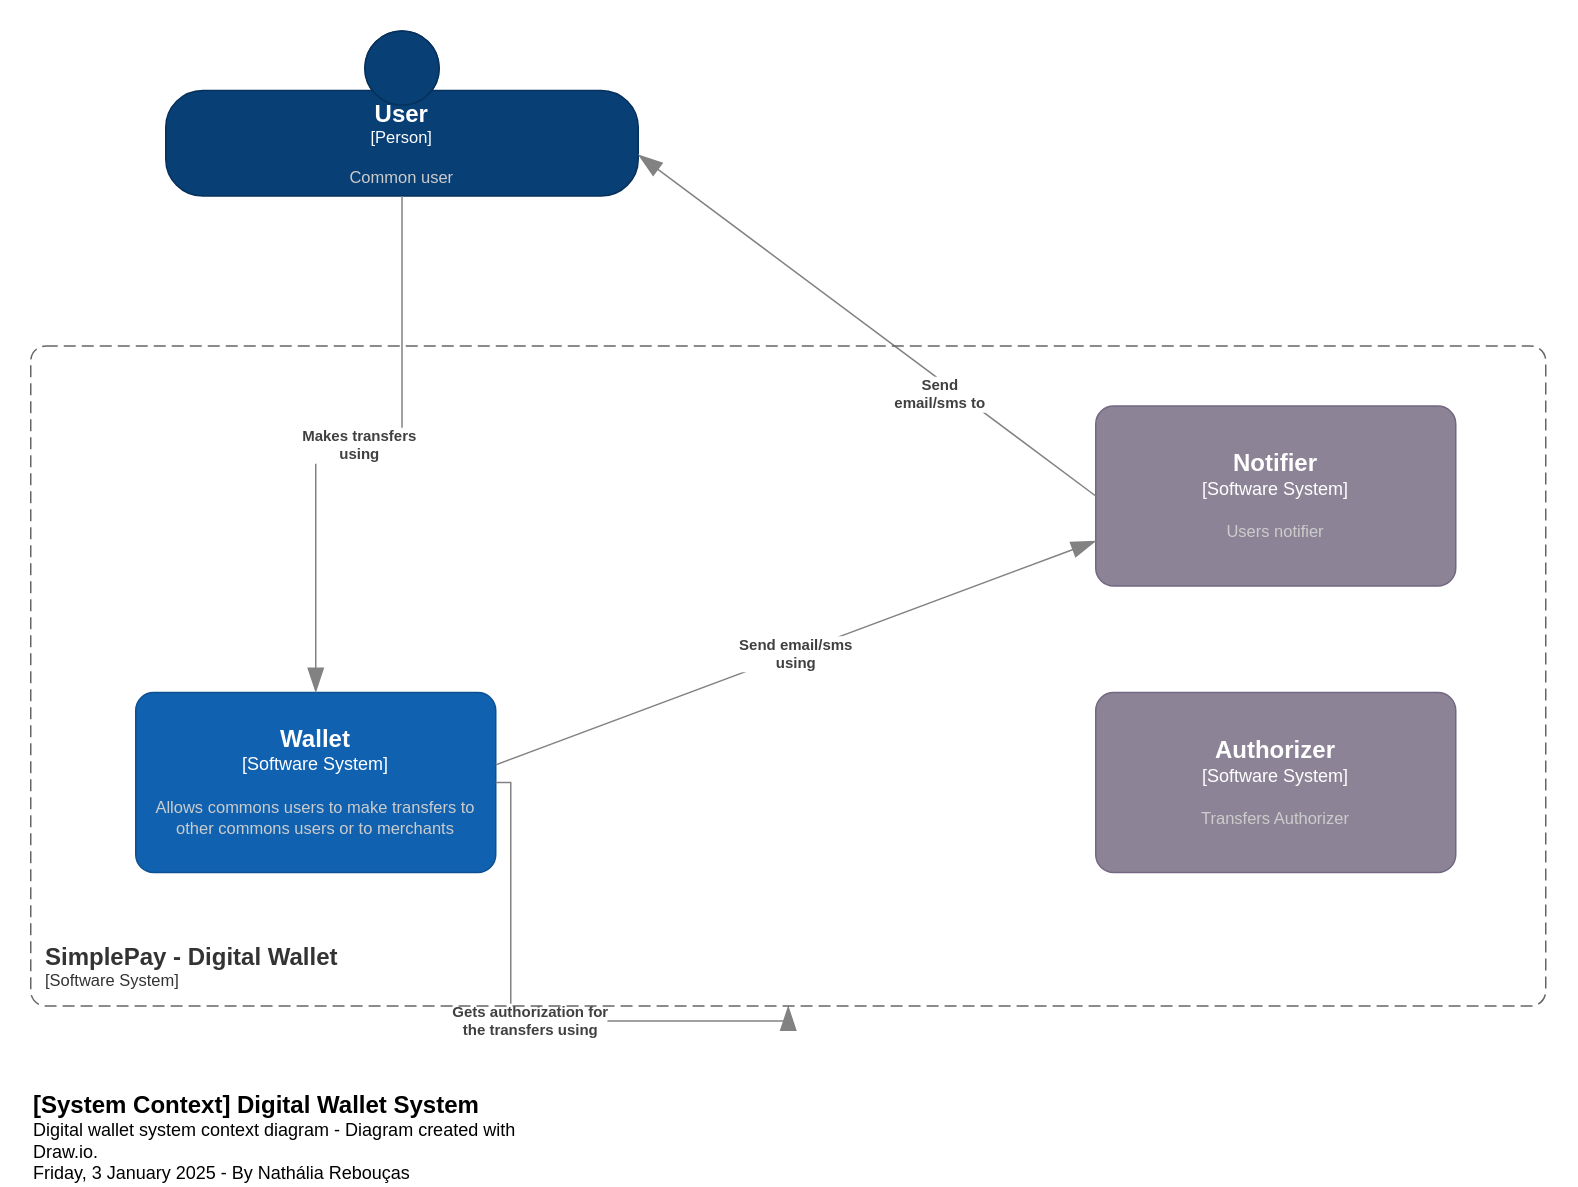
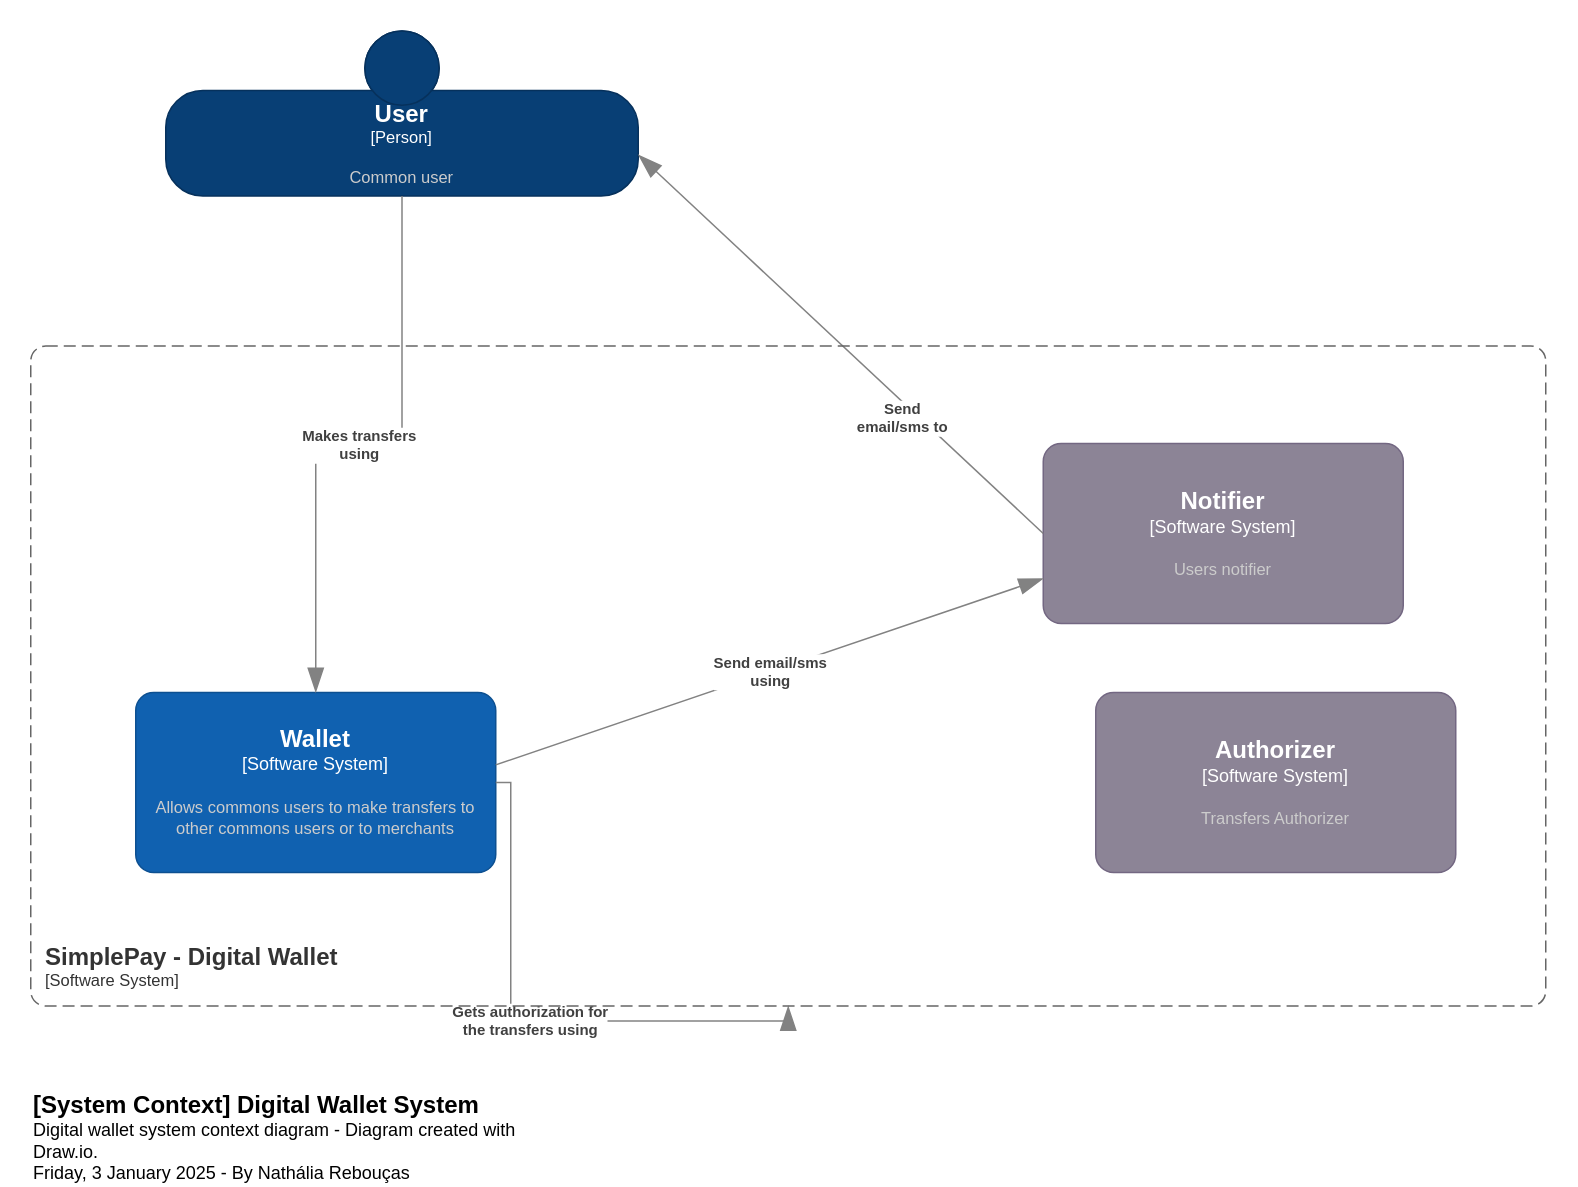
node "Notifier [Software System] Users notifier": moved (1276, 496) -> (1223, 533)
